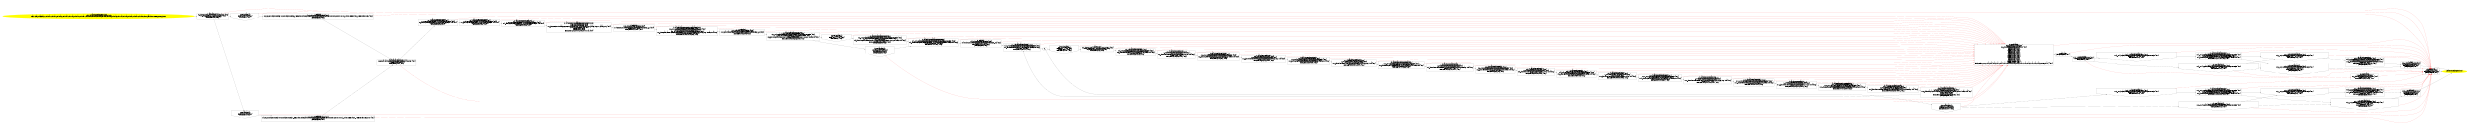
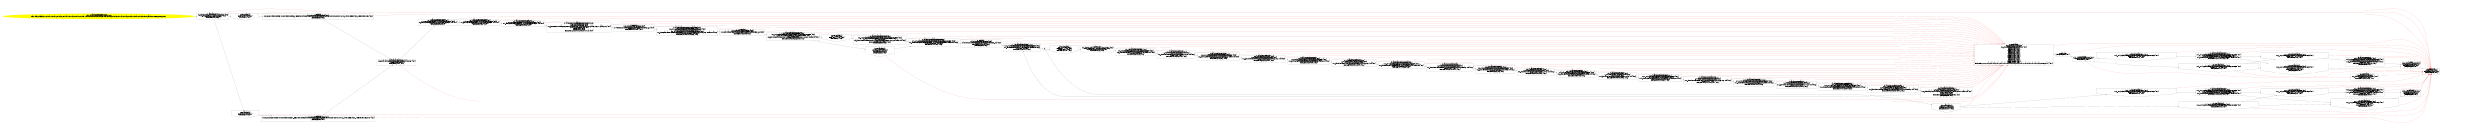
node "2: Exit List NewsHelper.getNews(int,int)": removed
